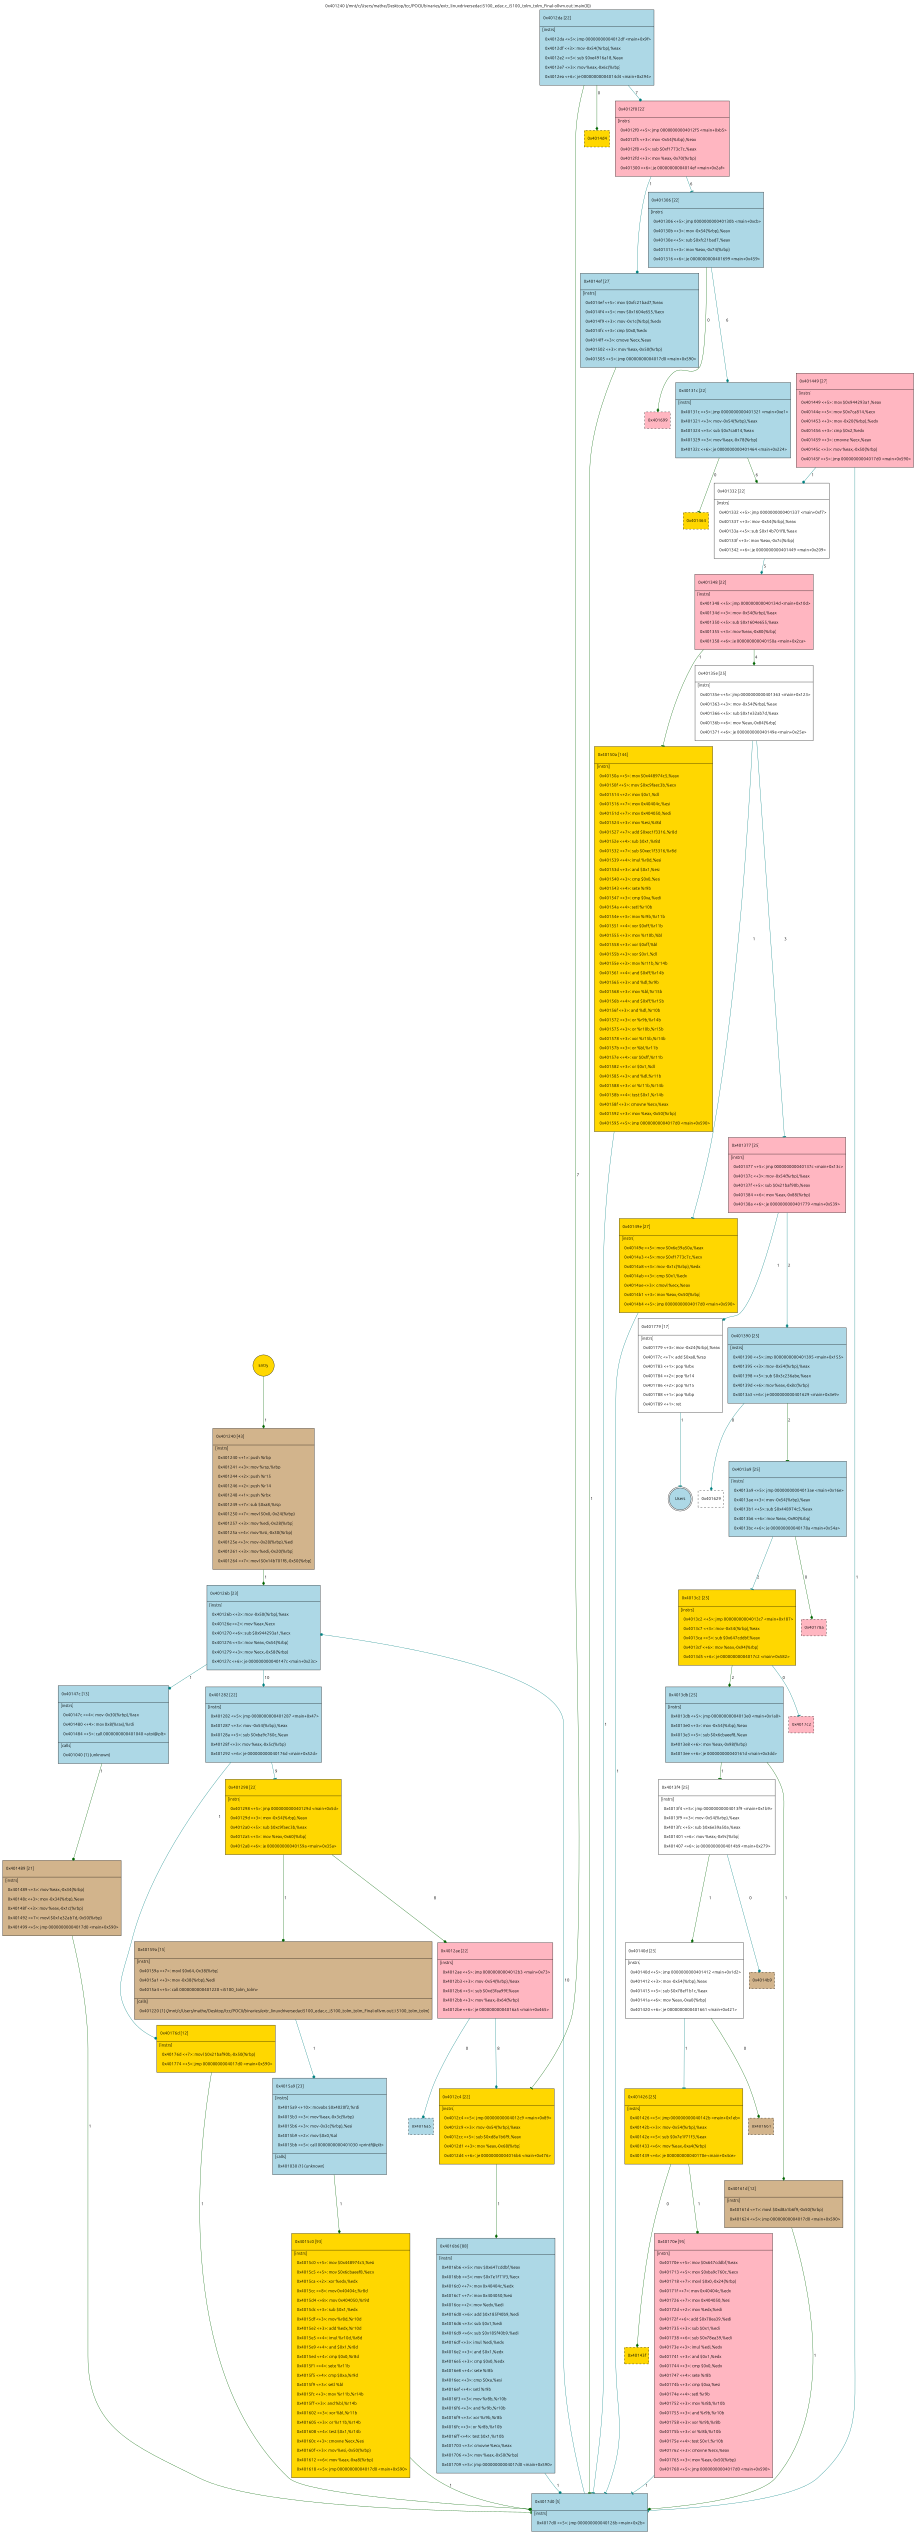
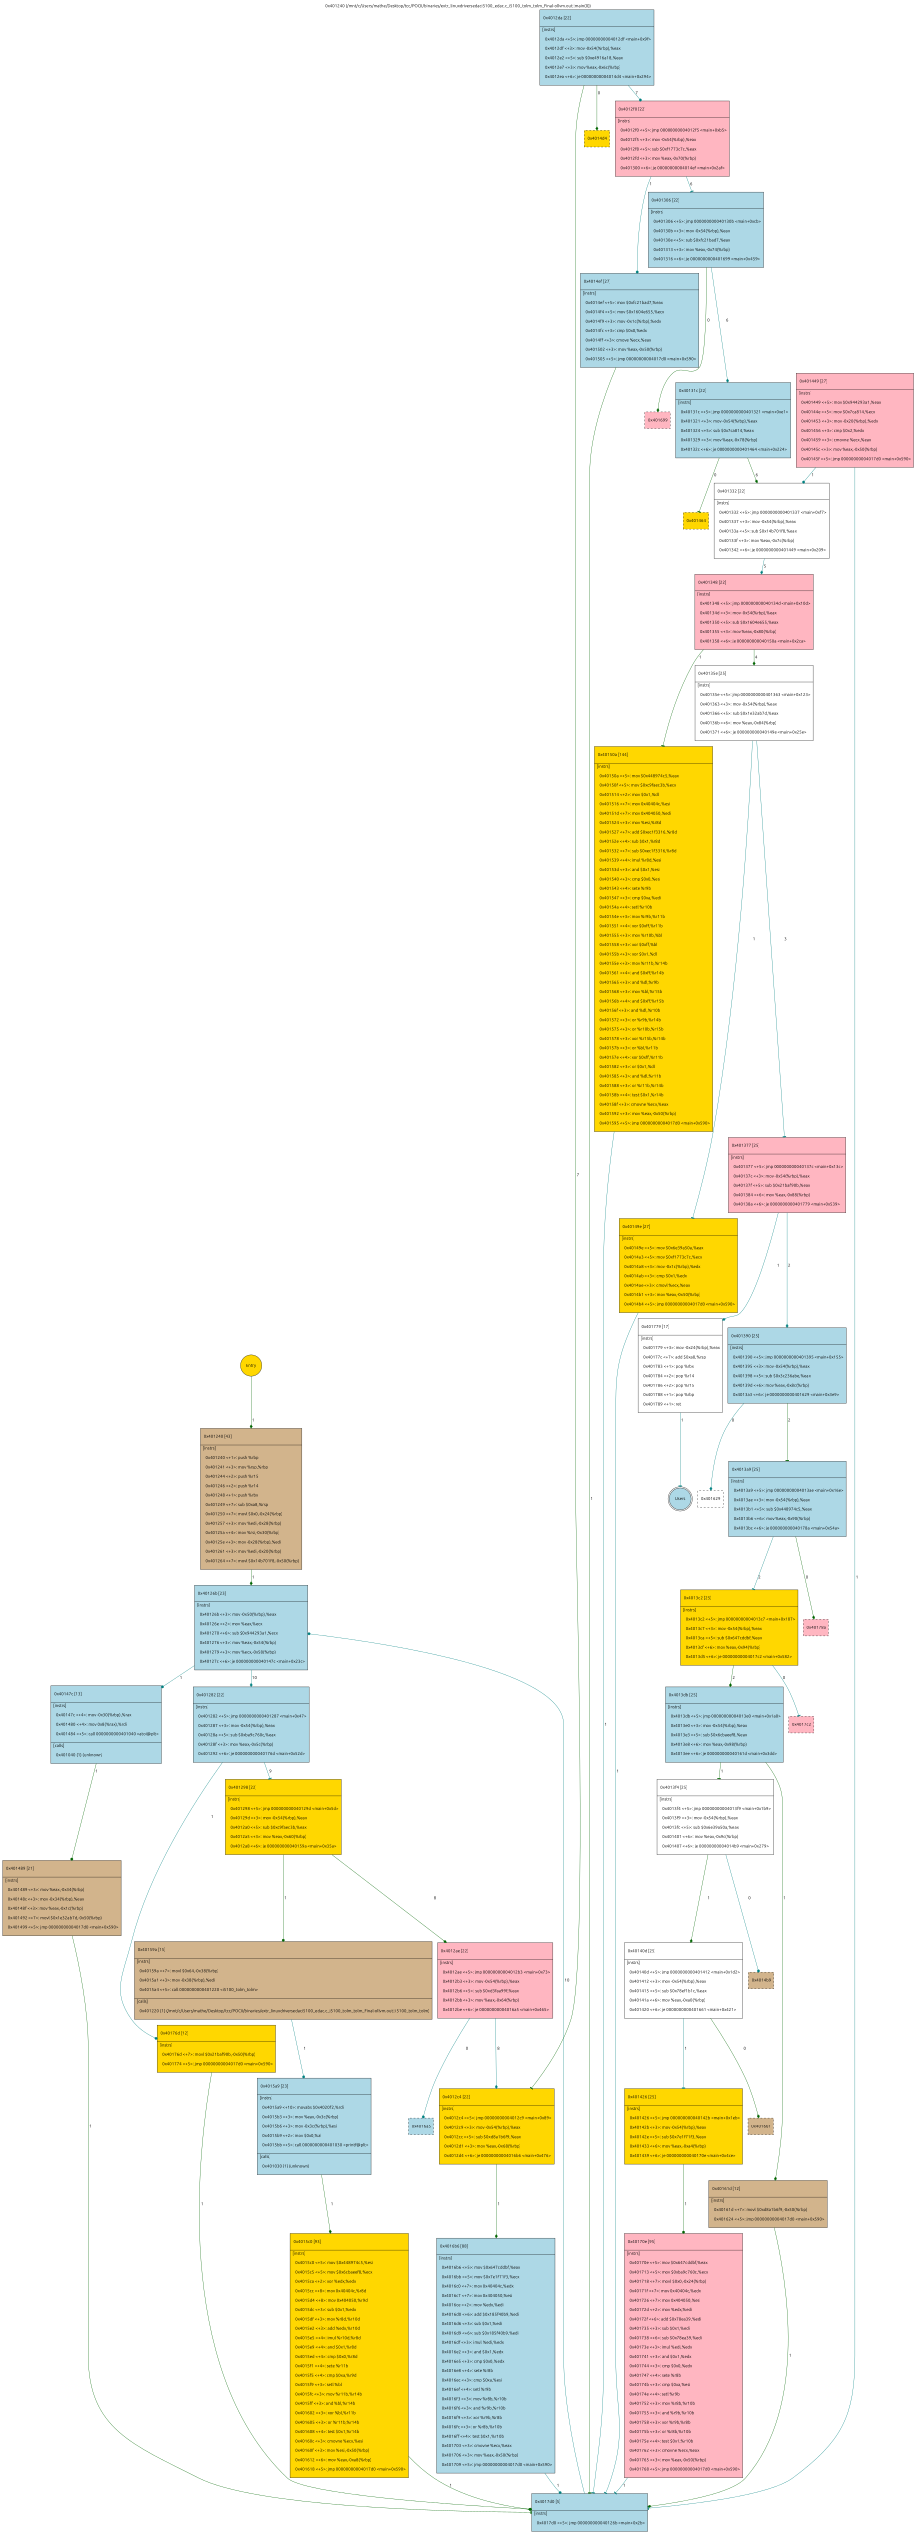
node "0x40143f": removed
